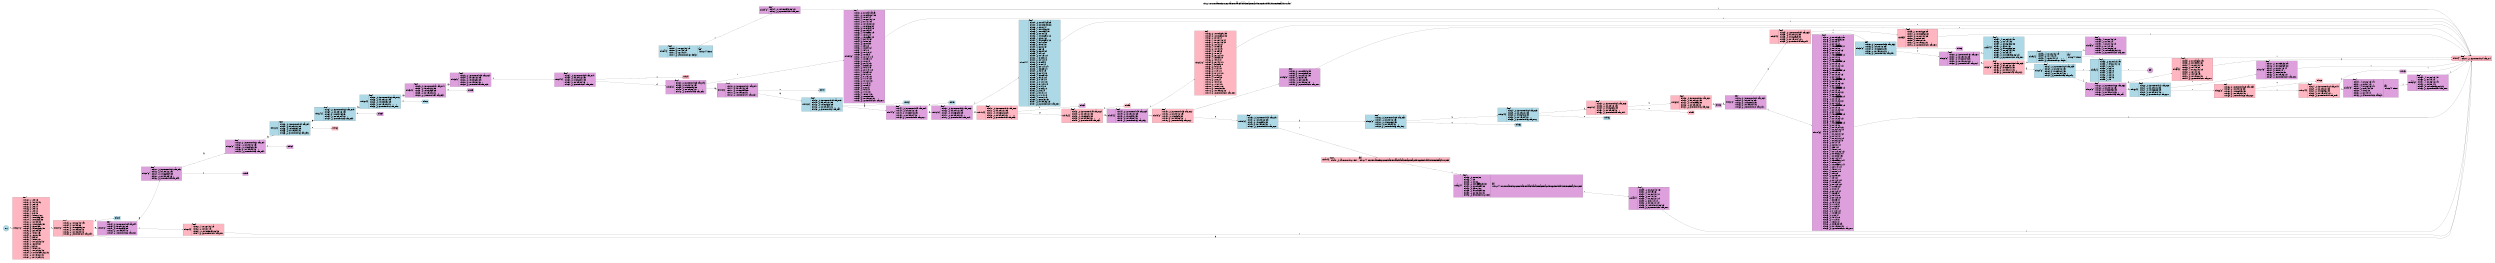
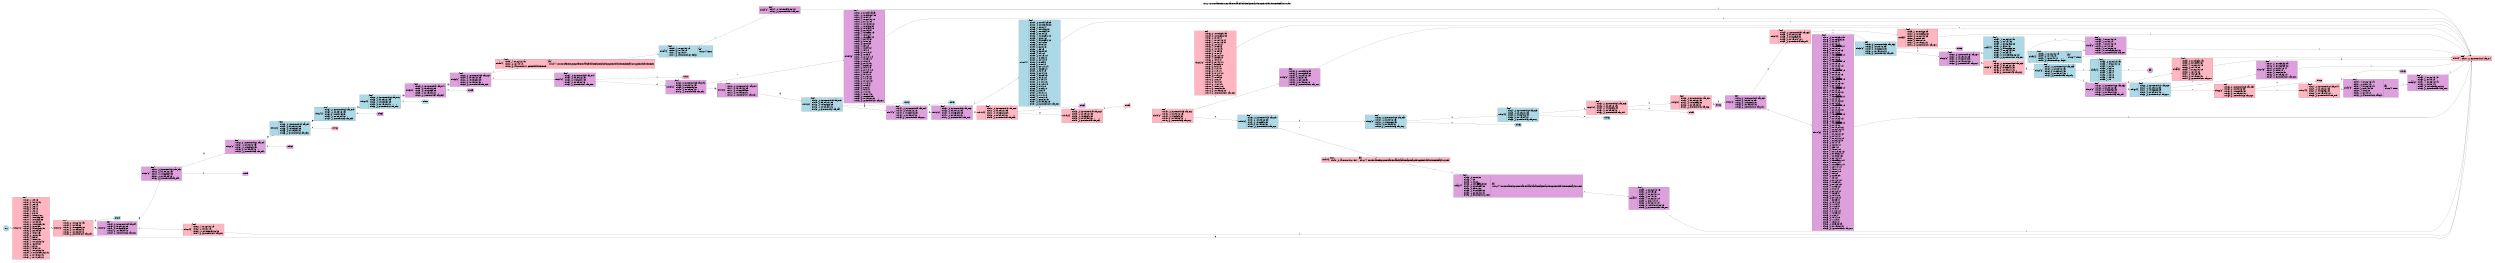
edge "0x4015e8 [28]" -> "0x401995 [16]": now "0x4015e8 [28]" -> "0x4019a5 [30]"
node "0x401afe [12]": added
edge "0x401690" -> "0x402070 [5]": now "0x4019a5 [30]" -> "0x402070 [5]"
node "0x401917": removed
edge "0x401b28" -> "0x401578 [28]": now "0x40155c [28]" -> "0x401578 [28]"
node "0x4014b4 [28]": removed
